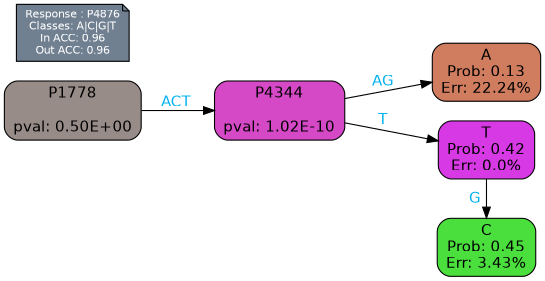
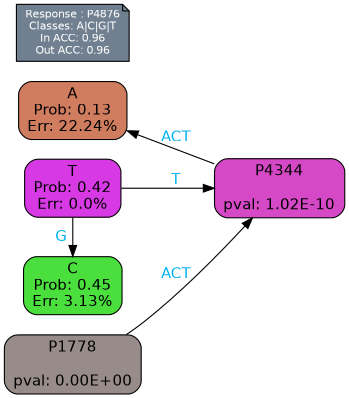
edge "P4344 pval: 1.02E-10" -> "A Prob: 0.13 Err: 22.24%": label "AG" -> "ACT"
node "P1778 pval: 0.50E+00": label "P1778 pval: 0.50E+00" -> "P1778 pval: 0.00E+00"
edge "P4344 pval: 1.02E-10" -> "T Prob: 0.42 Err: 0.0%": reversed
node "C Prob: 0.45 Err: 3.43%": label "C Prob: 0.45 Err: 3.43%" -> "C Prob: 0.45 Err: 3.13%"
